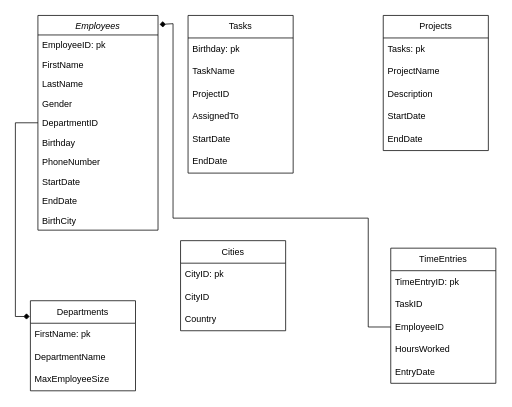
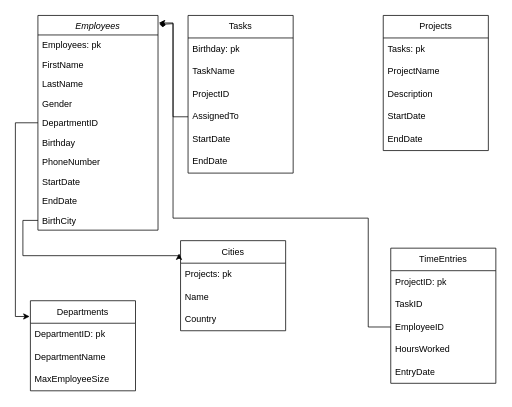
node "EmployeeID: pk": label "EmployeeID: pk" -> "Employees: pk"
edge "AssignedTo" -> "Employees": added
edge "BirthCity" -> "Cities": added
node "CityID: pk": label "CityID: pk" -> "Projects: pk"
node "TimeEntryID: pk": label "TimeEntryID: pk" -> "ProjectID: pk"
node "CityID": label "CityID" -> "Name"
edge "DepartmentID" -> "Departments": arrowhead diamond -> classic
node "FirstName: pk": label "FirstName: pk" -> "DepartmentID: pk"
